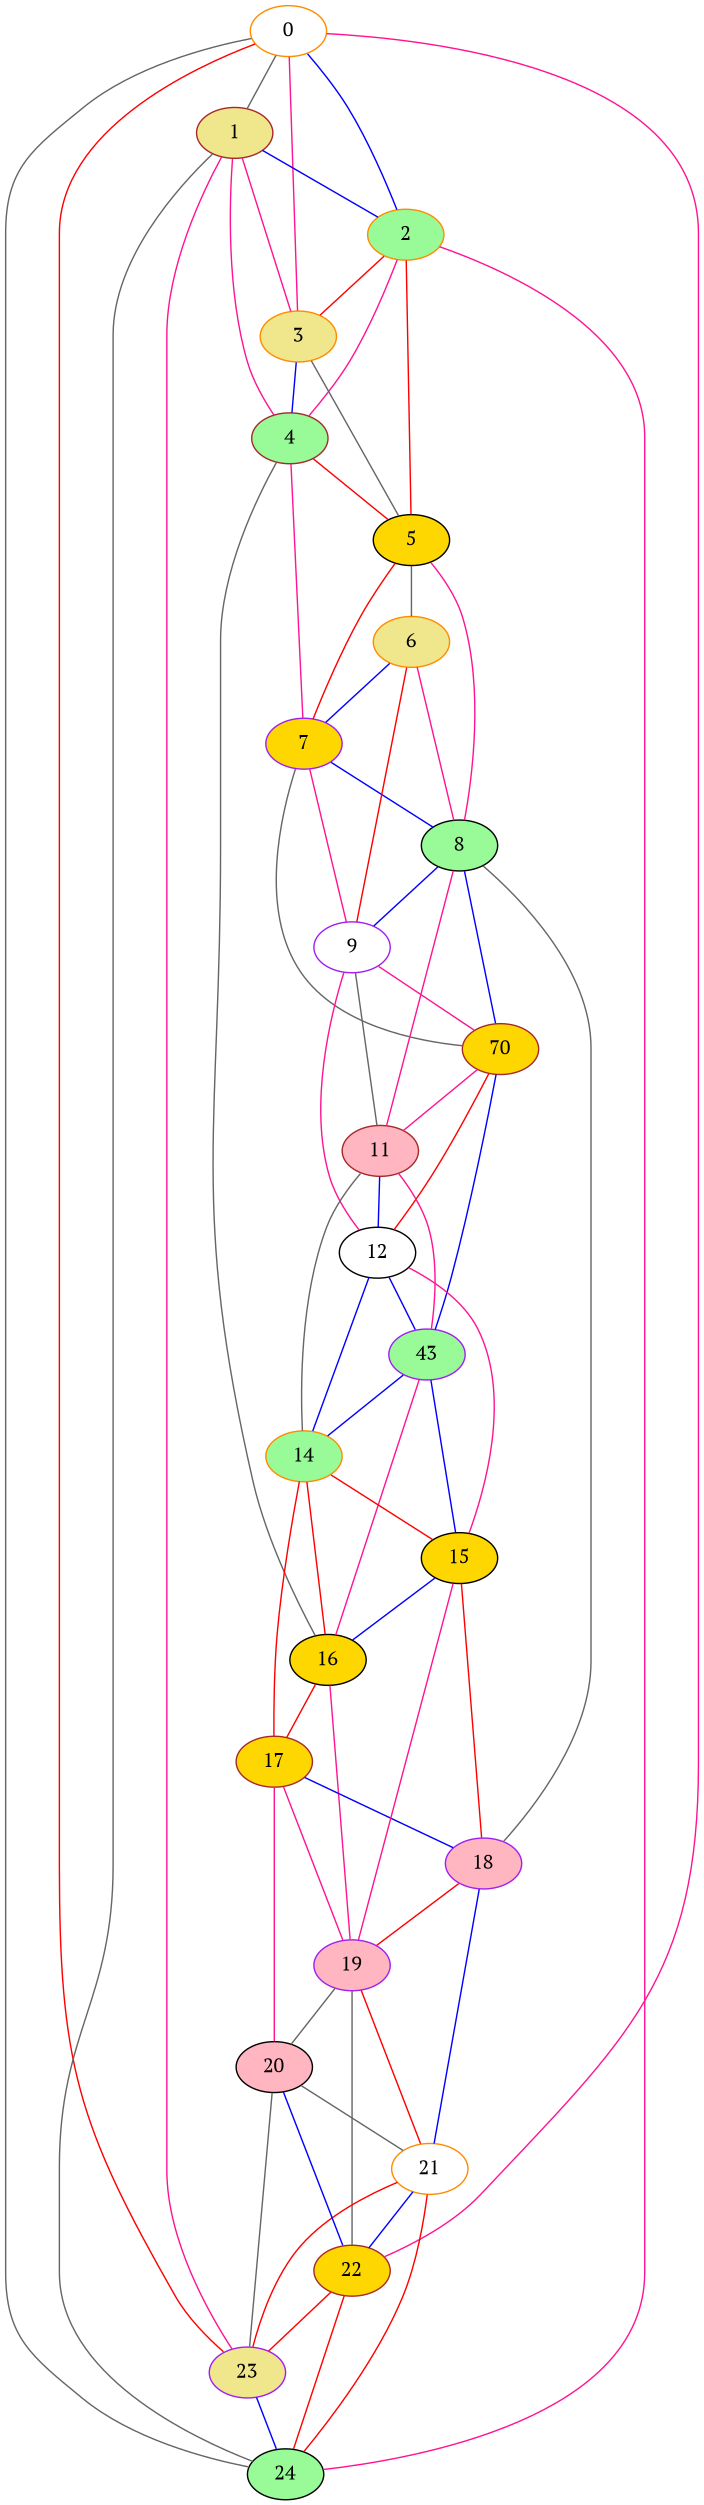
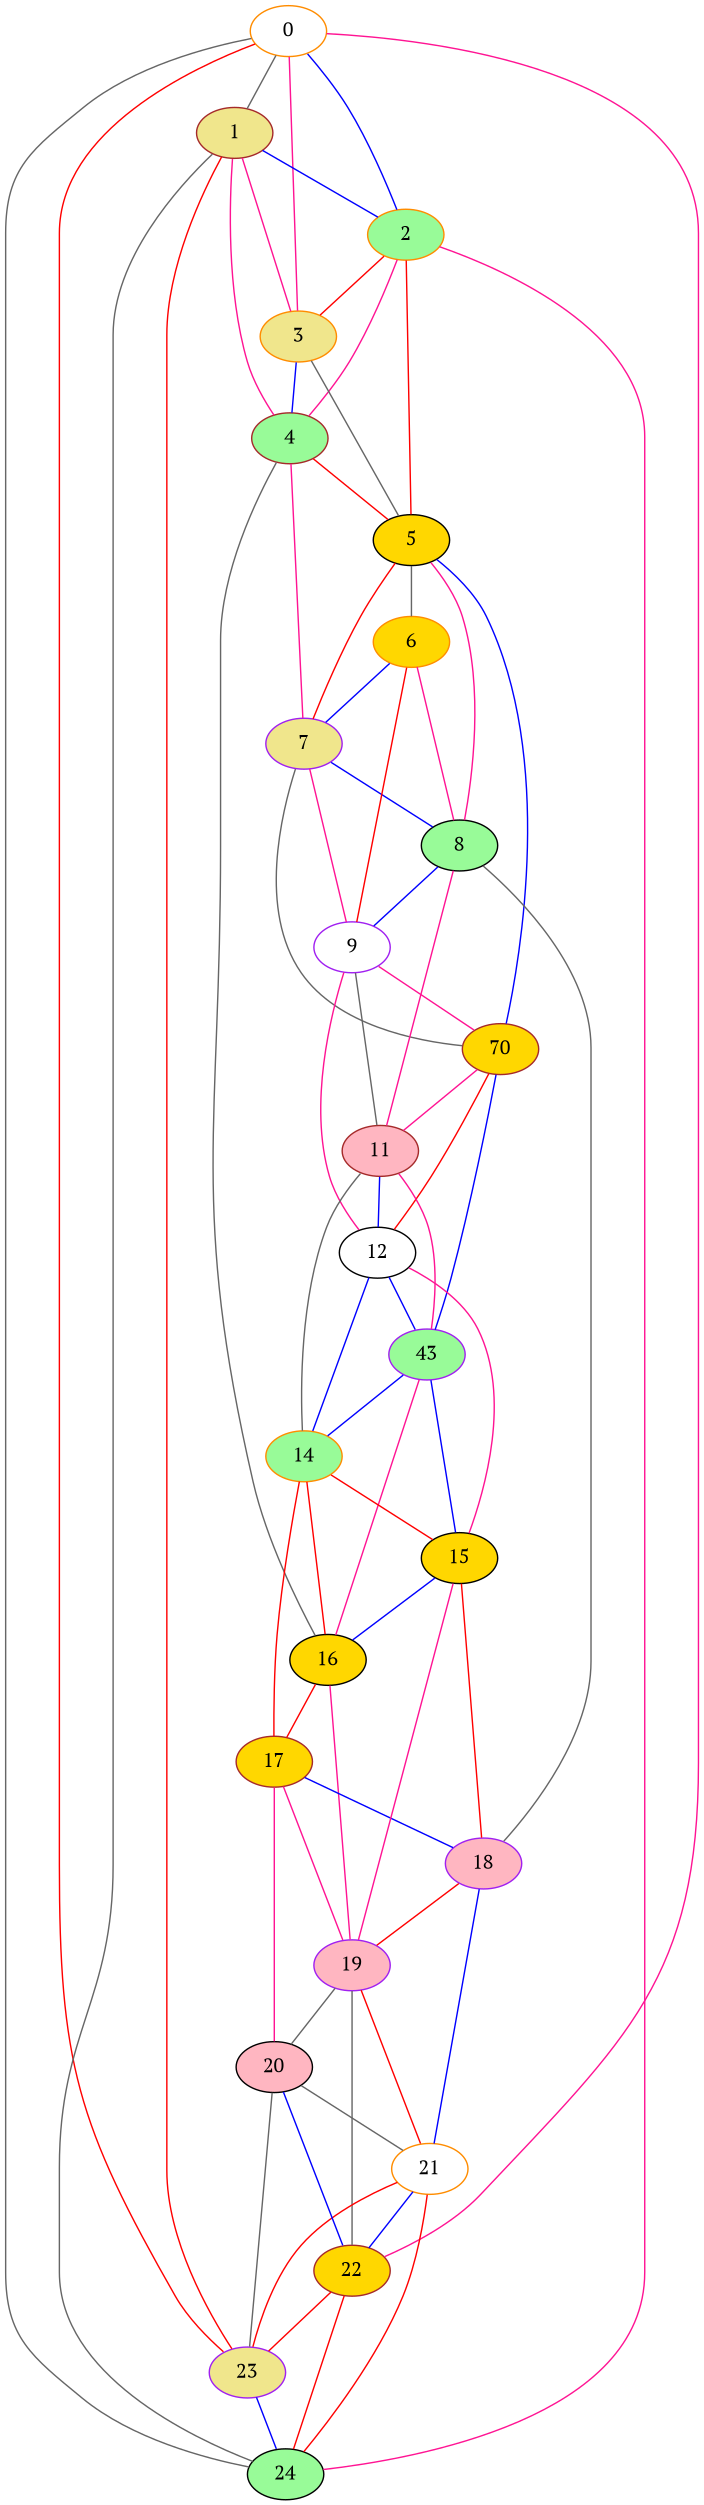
node "6": fillcolor khaki -> gold
node "7": fillcolor gold -> khaki
edge "8" -- "70": now "5" -- "70"
edge "1" -- "23": color deeppink -> red
